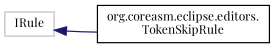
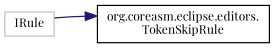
edge "org.coreasm.eclipse.editors. TokenSkipRule" -> "IRule": reversed
